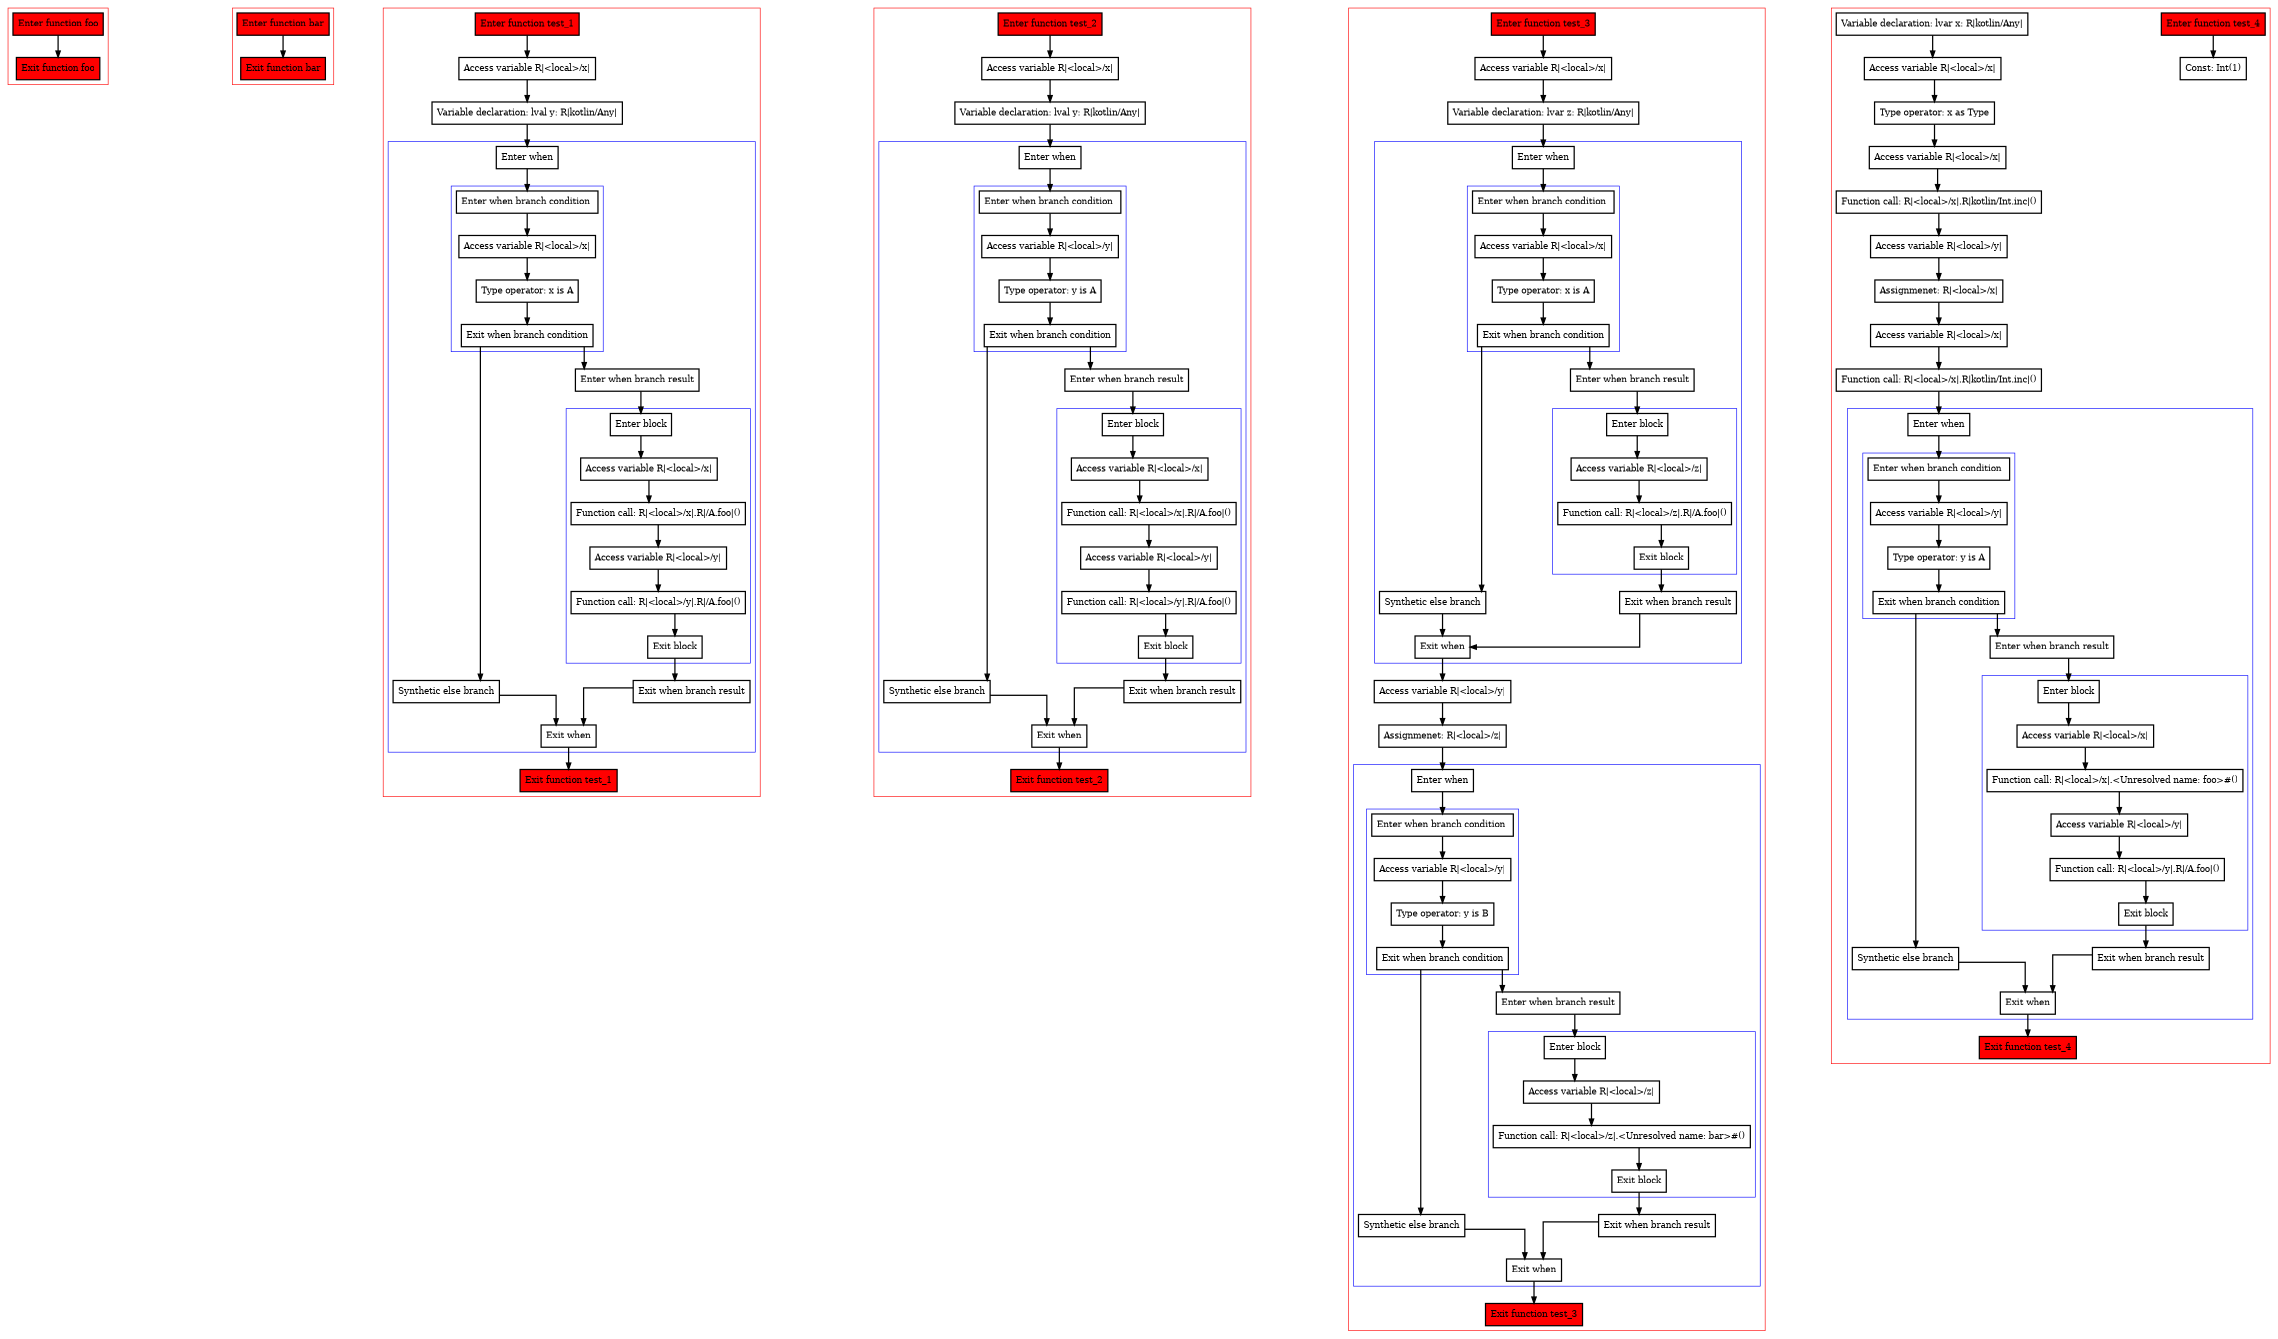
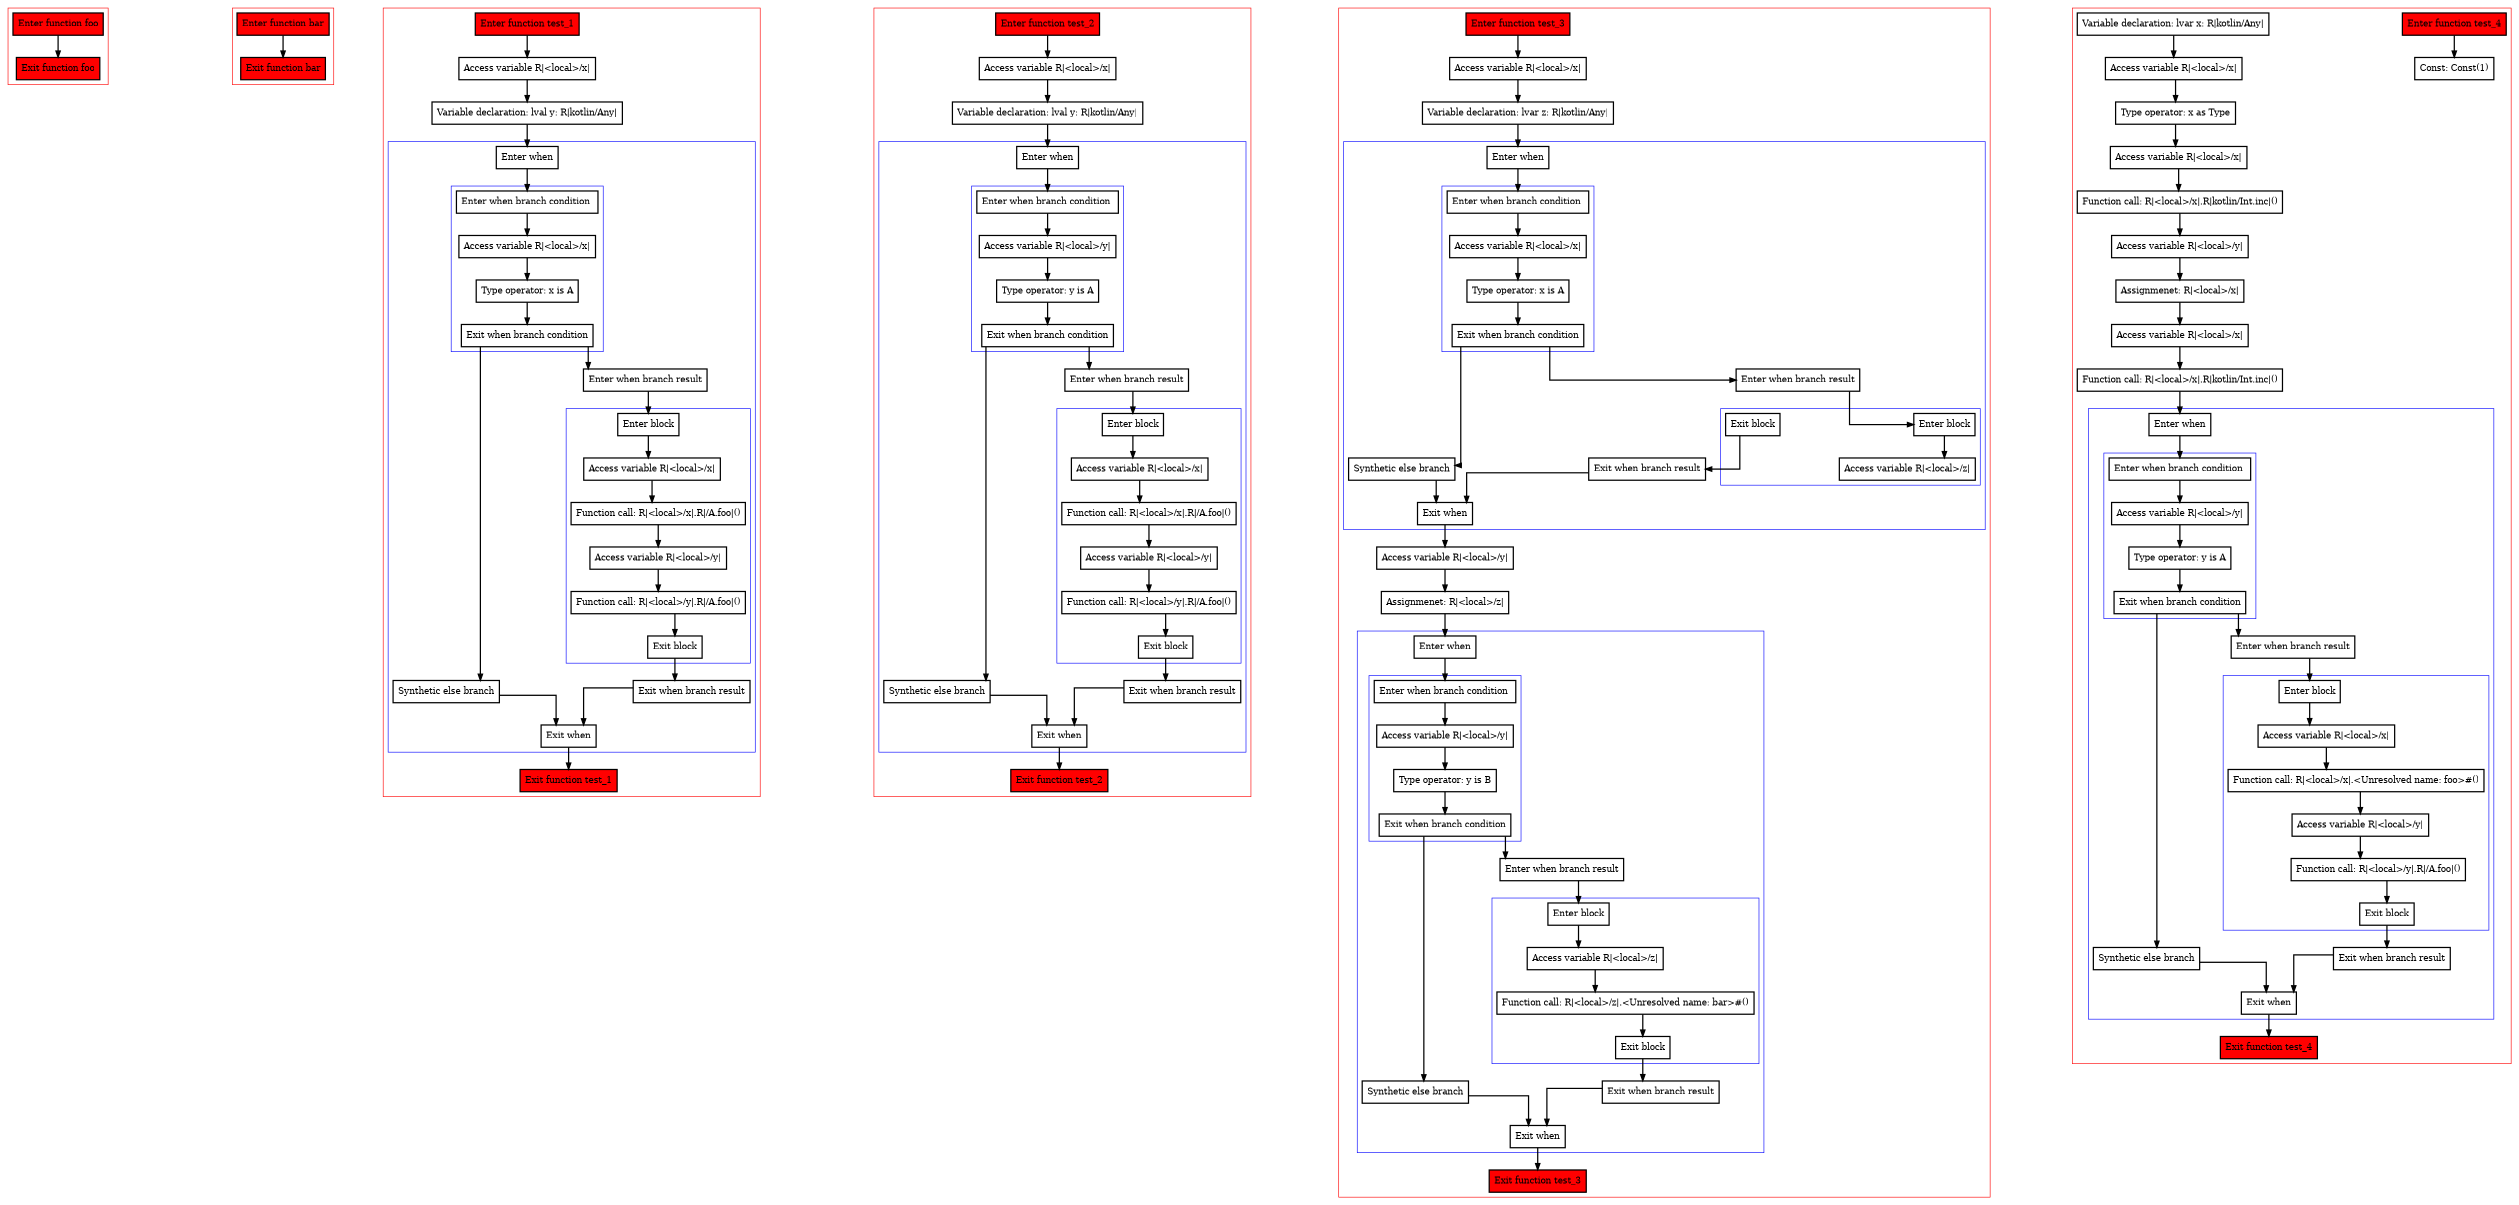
node "Const: Int(1)": label "Const: Int(1)" -> "Const: Const(1)"
node "Function call: R|<local>/z|.R|/A.foo|()": removed
